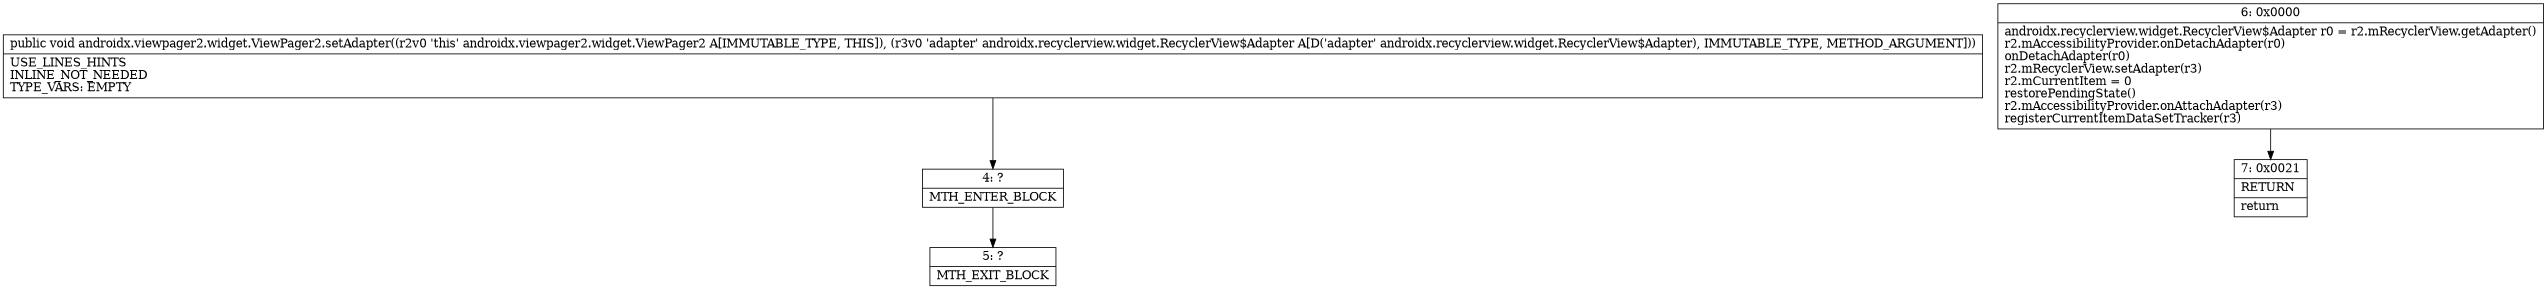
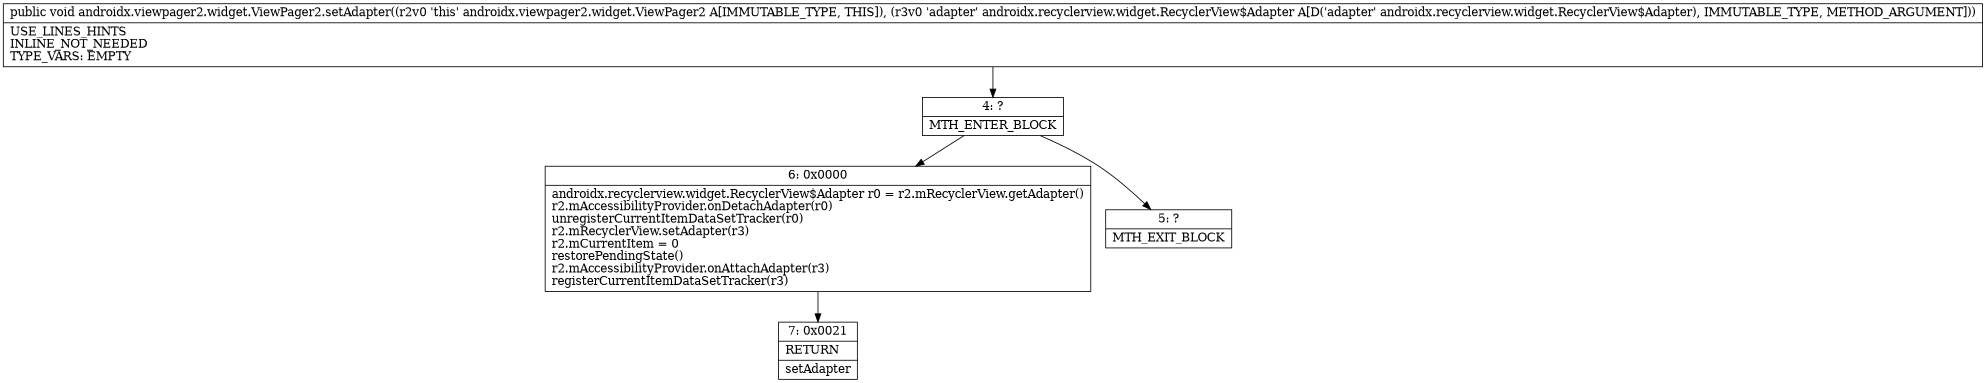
node "6: 0x0000": text "onDetachAdapter(r0)" -> "unregisterCurrentItemDataSetTracker(r0)"
edge "4: ?" -> "6: 0x0000": added
node "7: 0x0021": text "return" -> "setAdapter"
